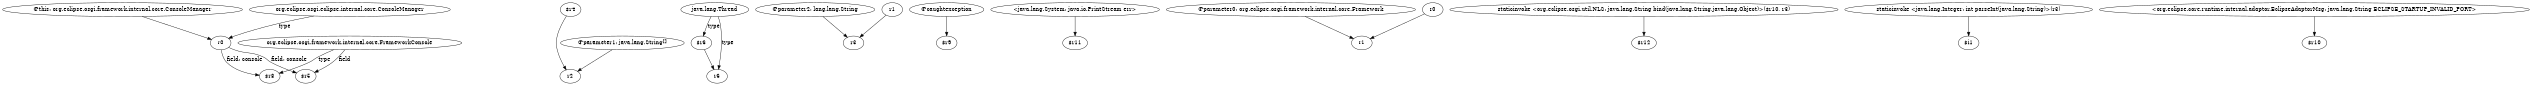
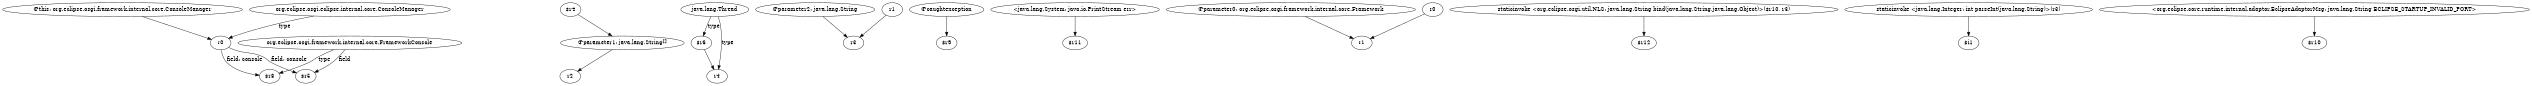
node "@parameter2: lang.lang.String": label "@parameter2: lang.lang.String" -> "@parameter2: java.lang.String"
edge "$r4" -> "r2": now "$r4" -> "@parameter1: java.lang.String[]"
node "r6": label "r6" -> "r4"
